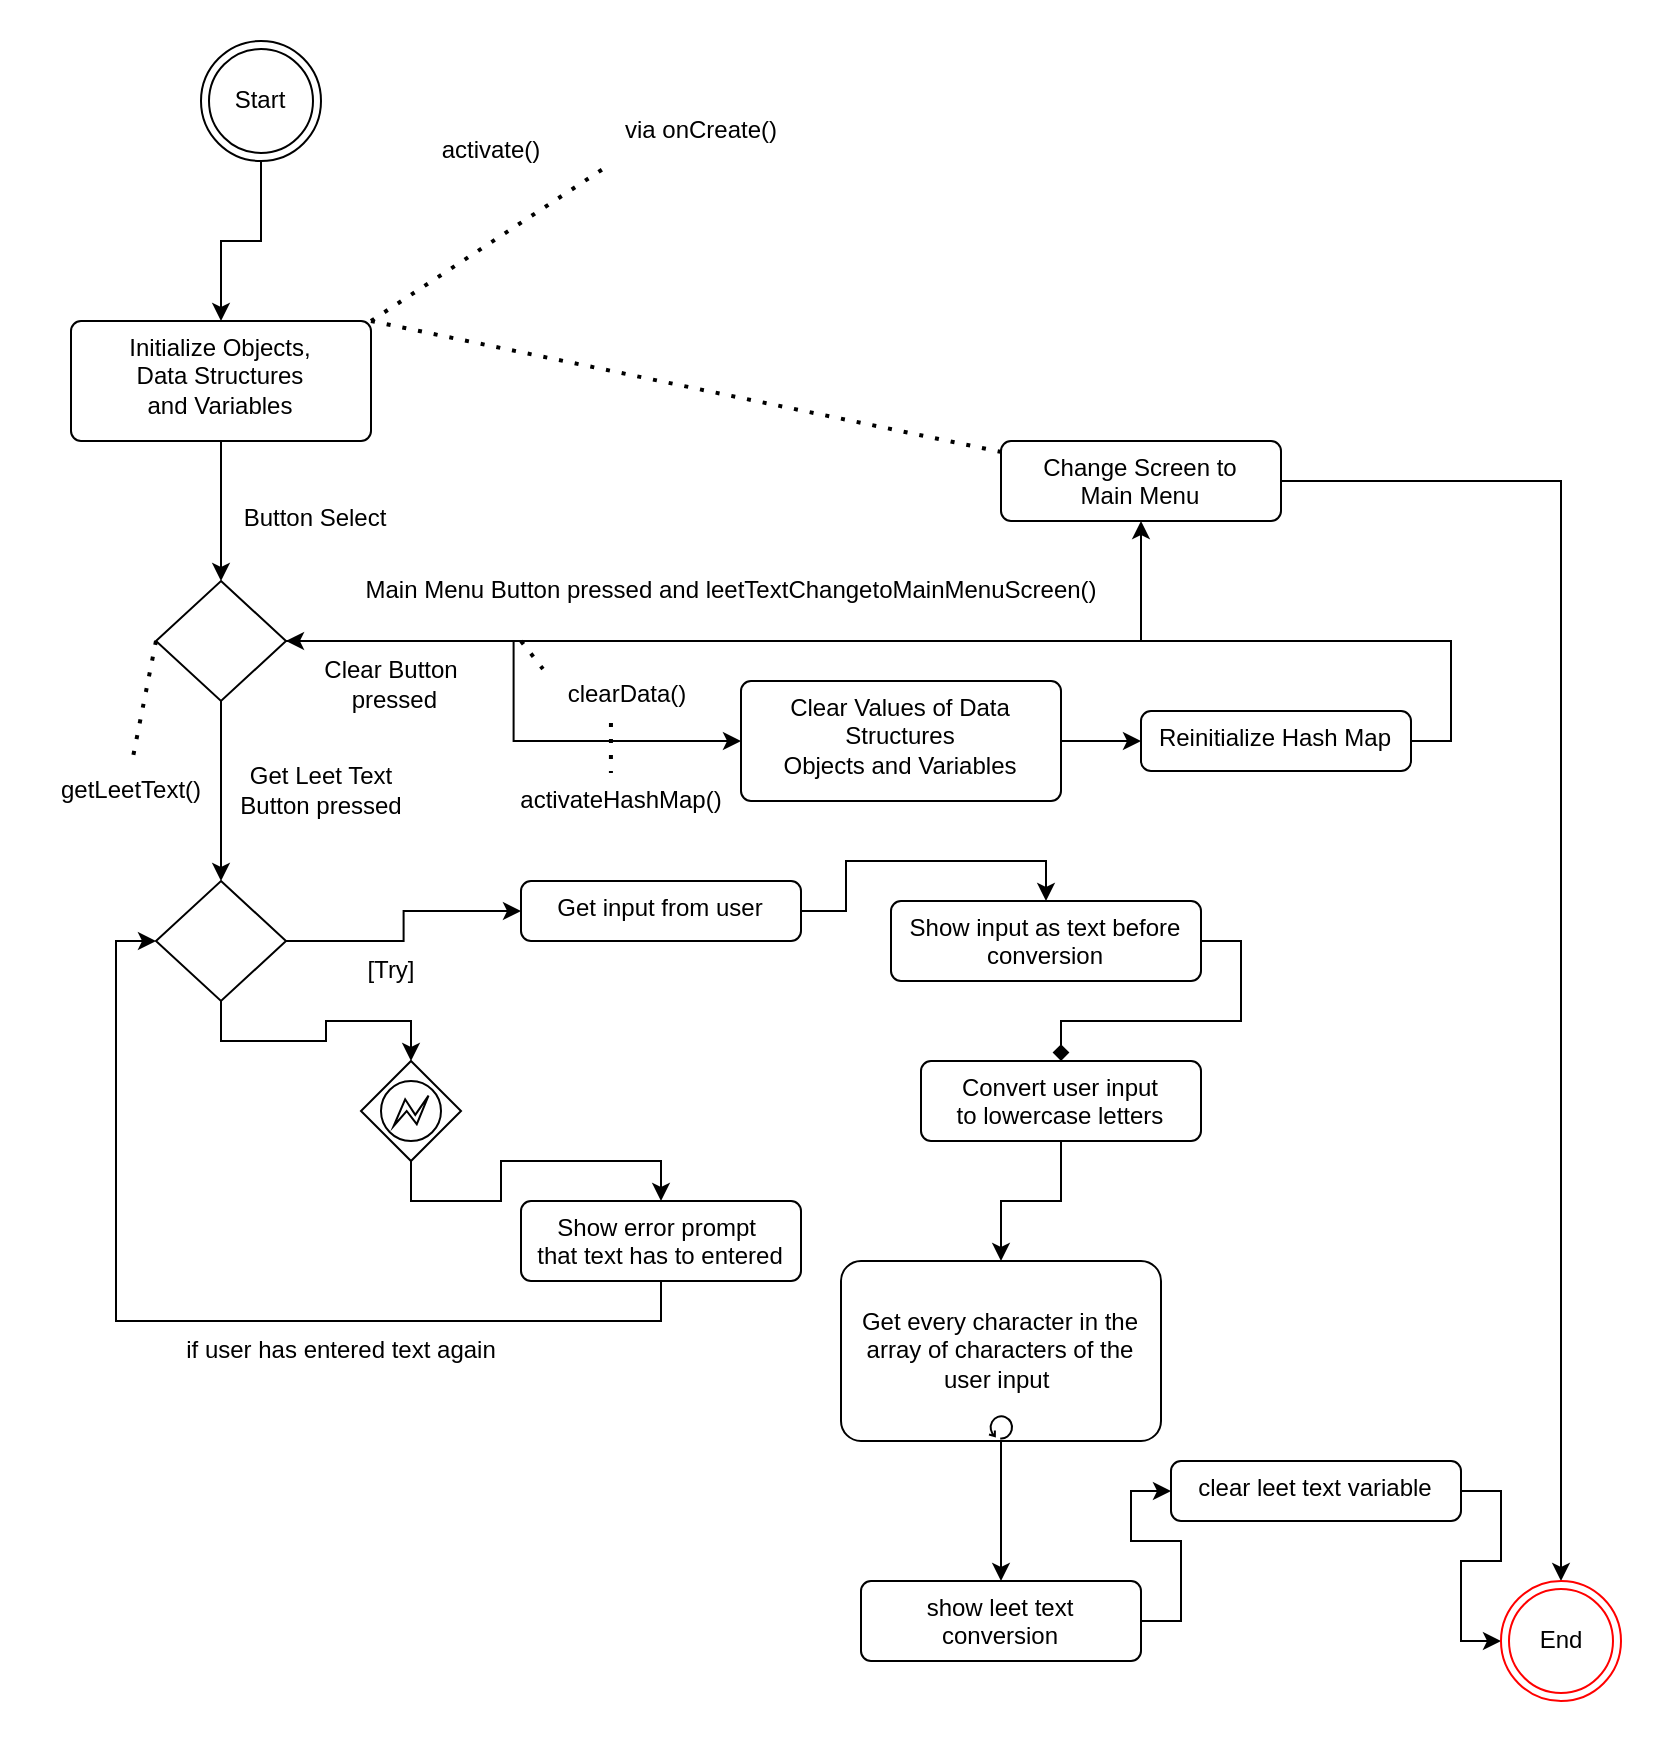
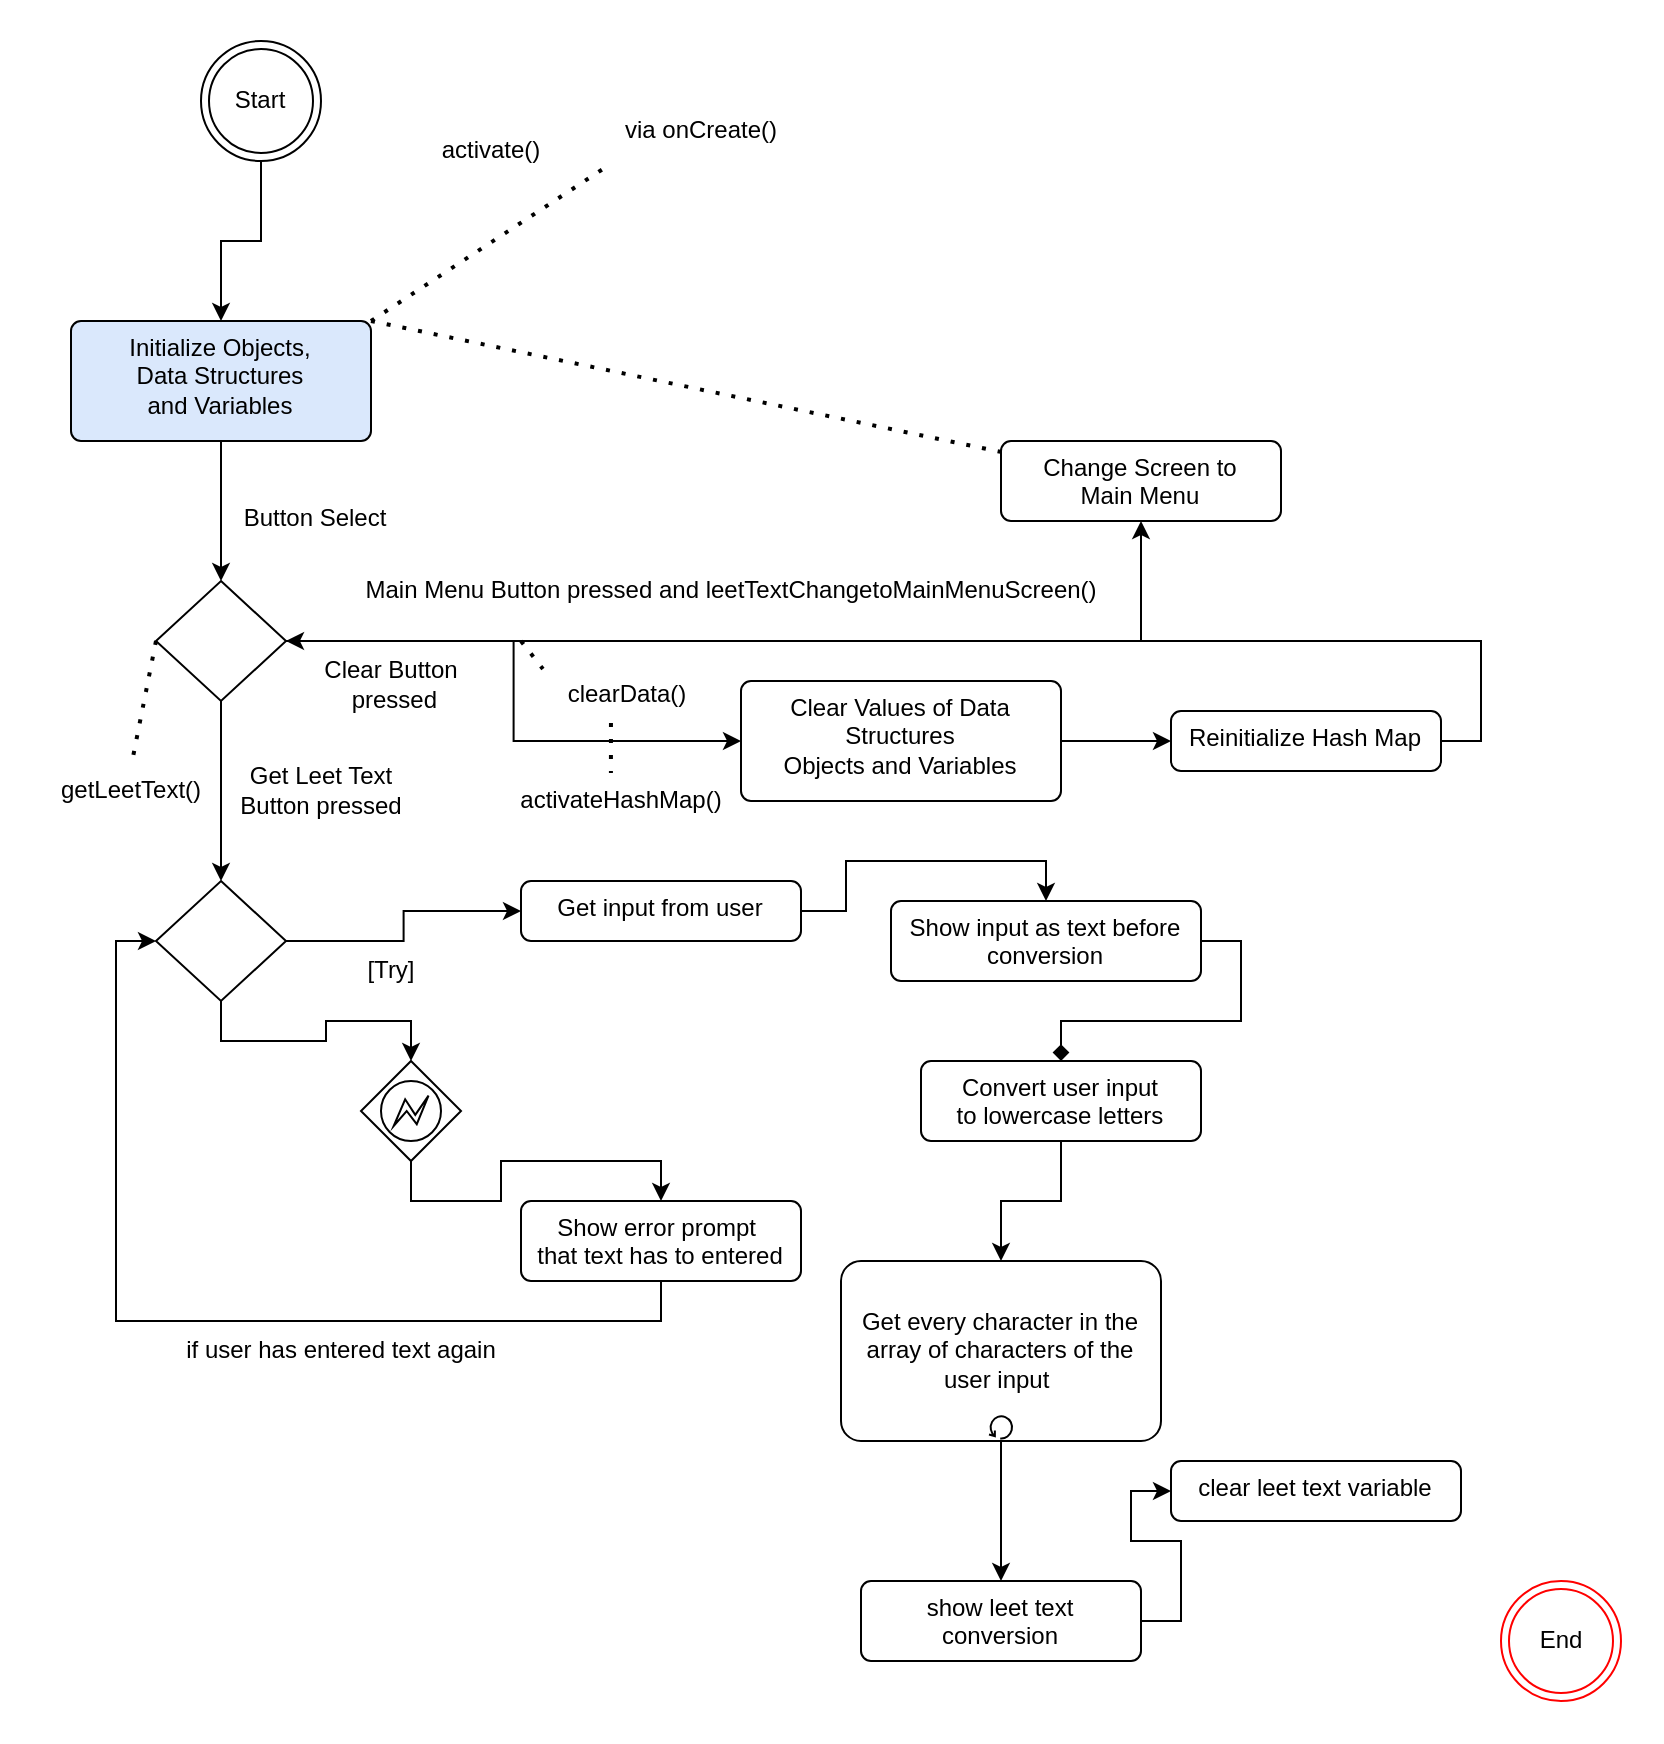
node "Initialize Objects, Data Structures and Variables": fillcolor #ffffff -> #dae8fc
node "Reinitialize Hash Map": moved (1276, 741) -> (1306, 741)
edge "Change Screen to Main Menu" -> "End": removed
edge "clear leet text variable" -> "End": removed
